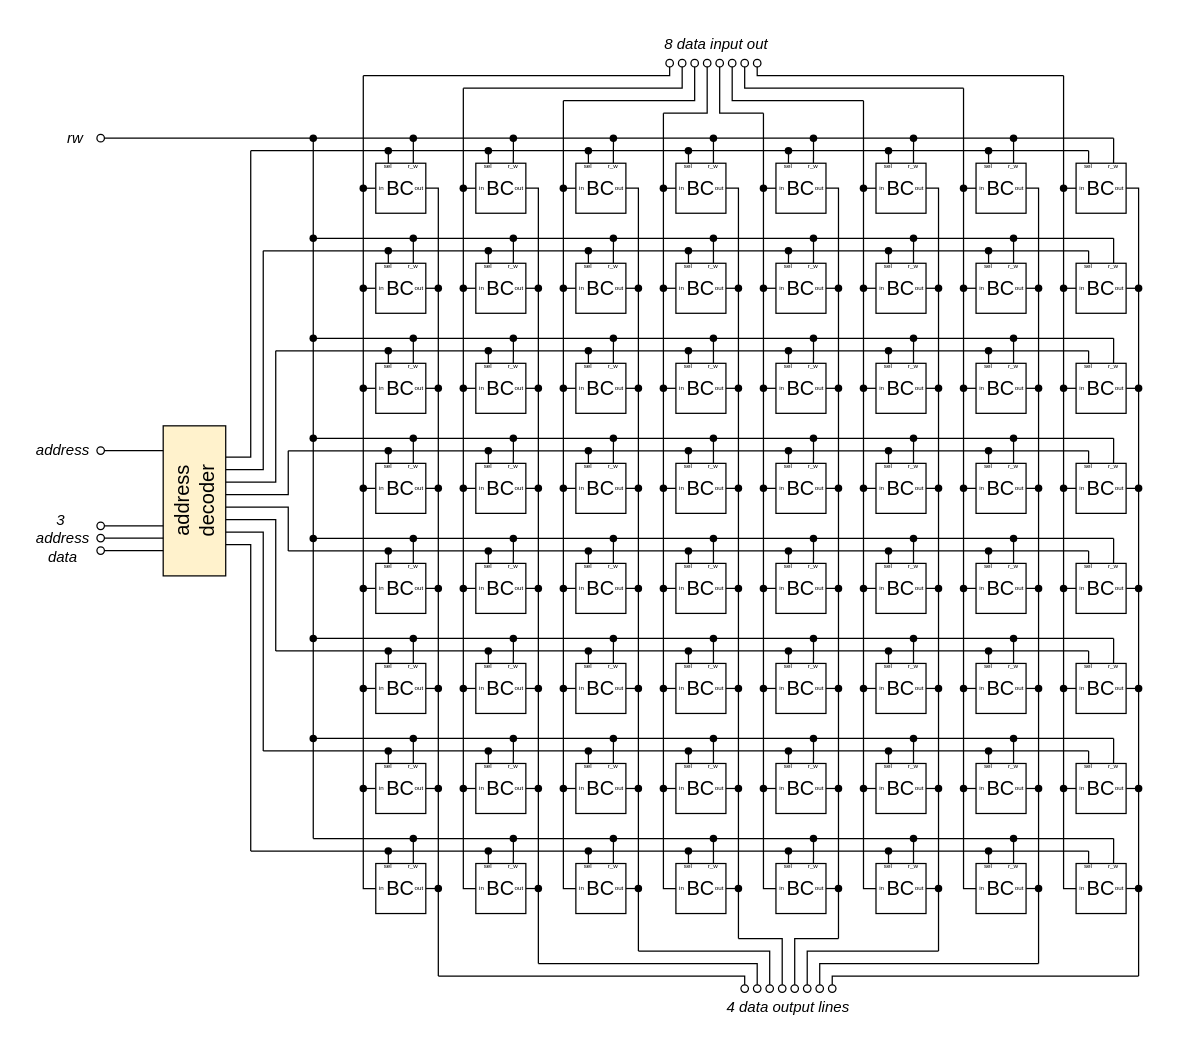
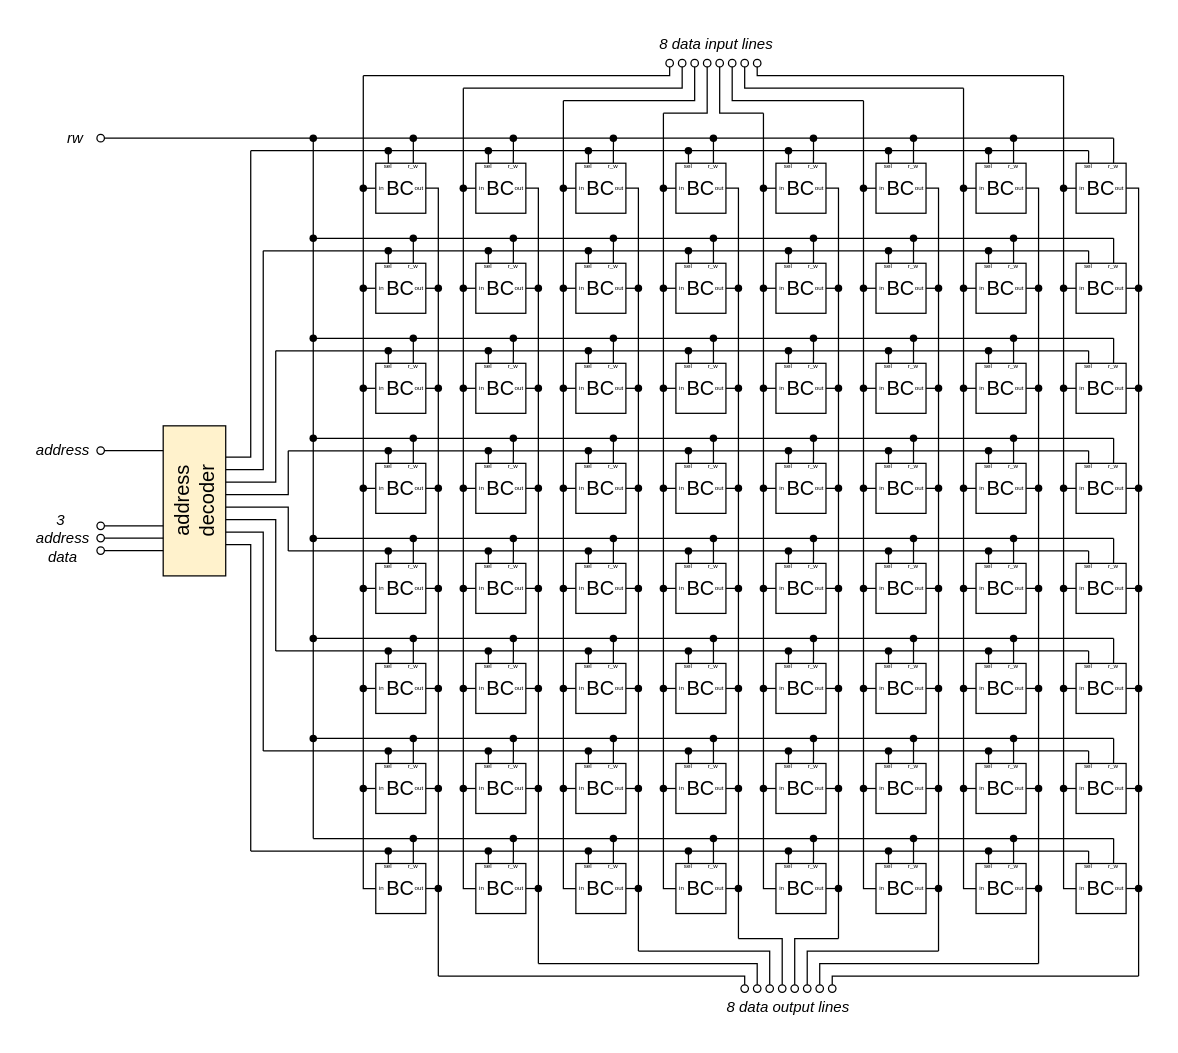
node "8 data input out": label "8 data input out" -> "8 data input lines"
node "4 data output lines": label "4 data output lines" -> "8 data output lines"
